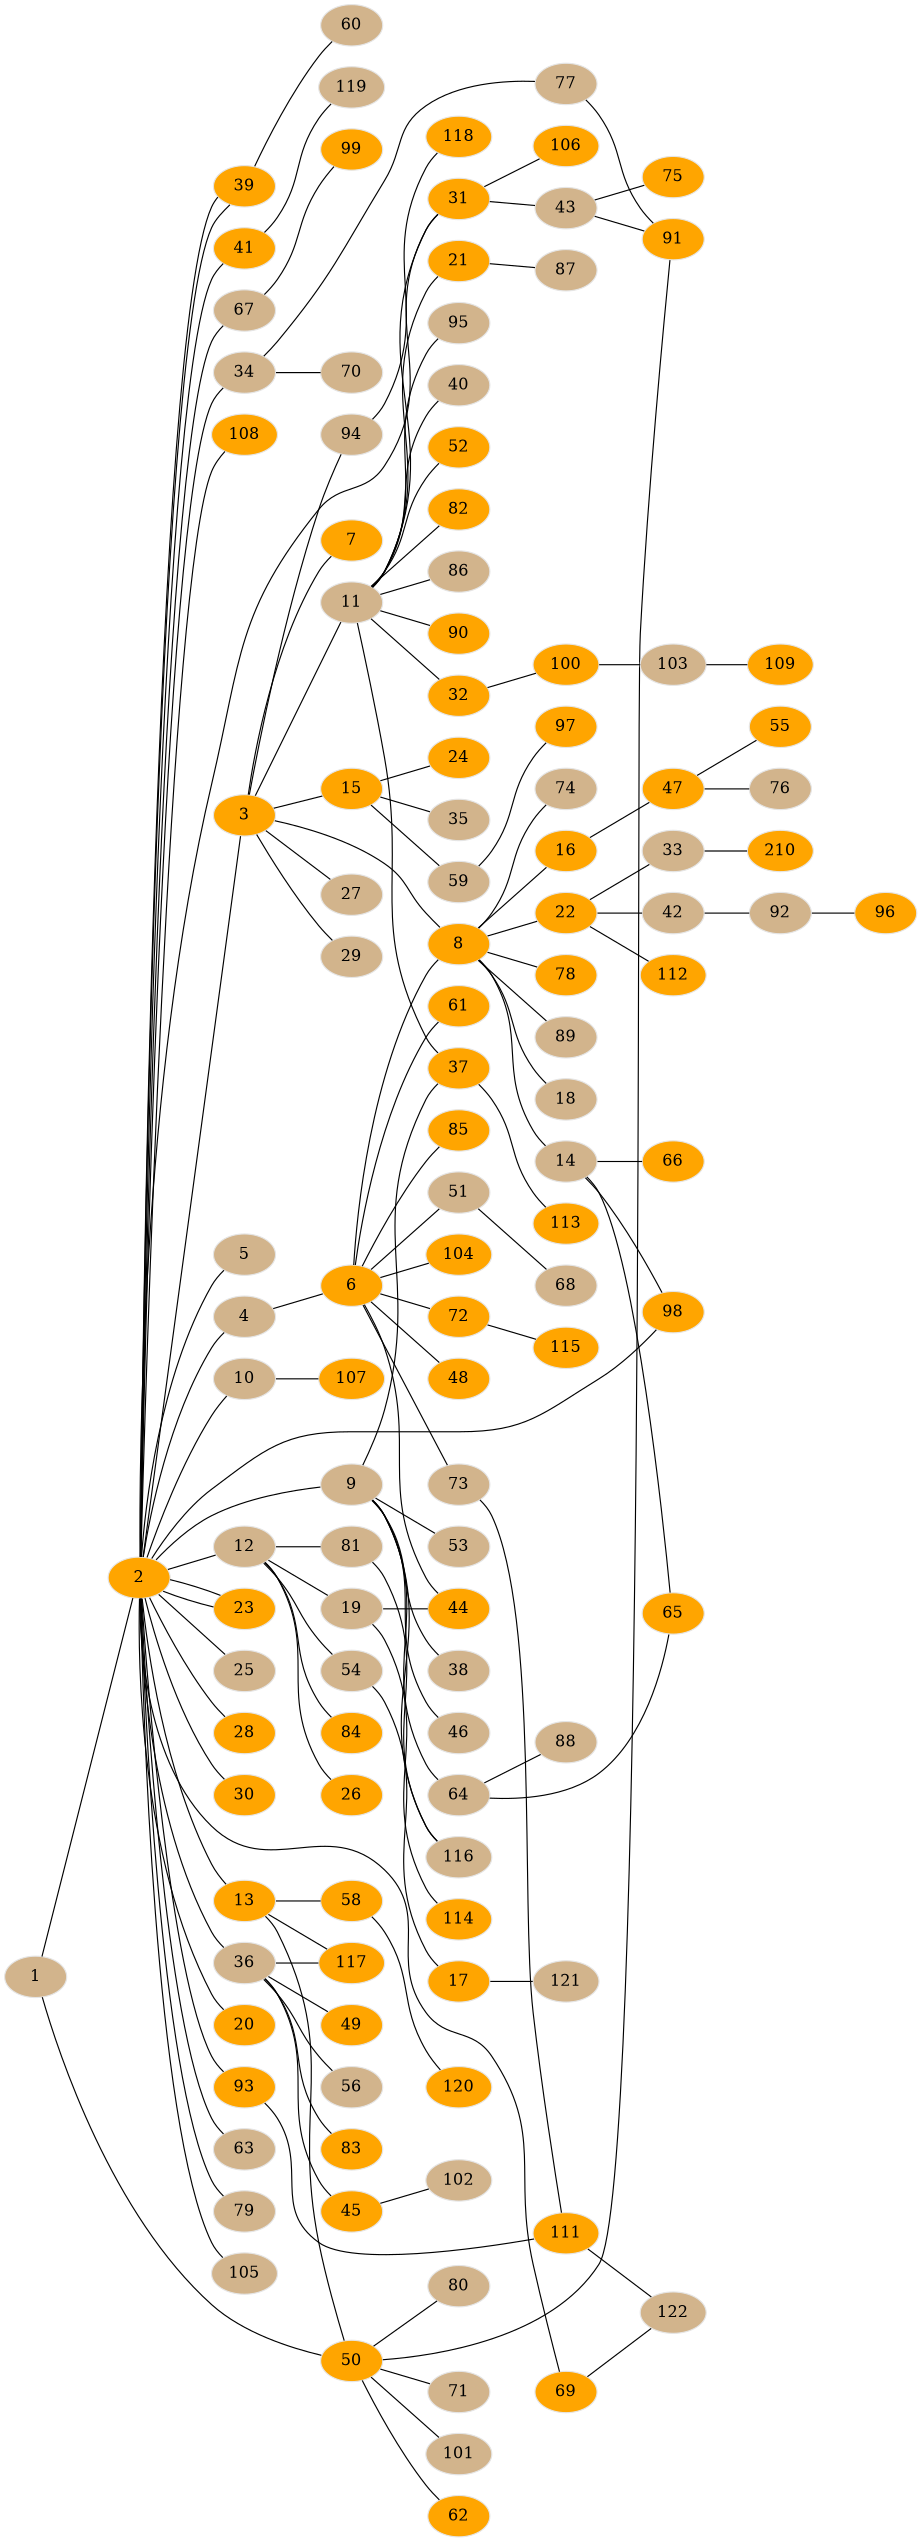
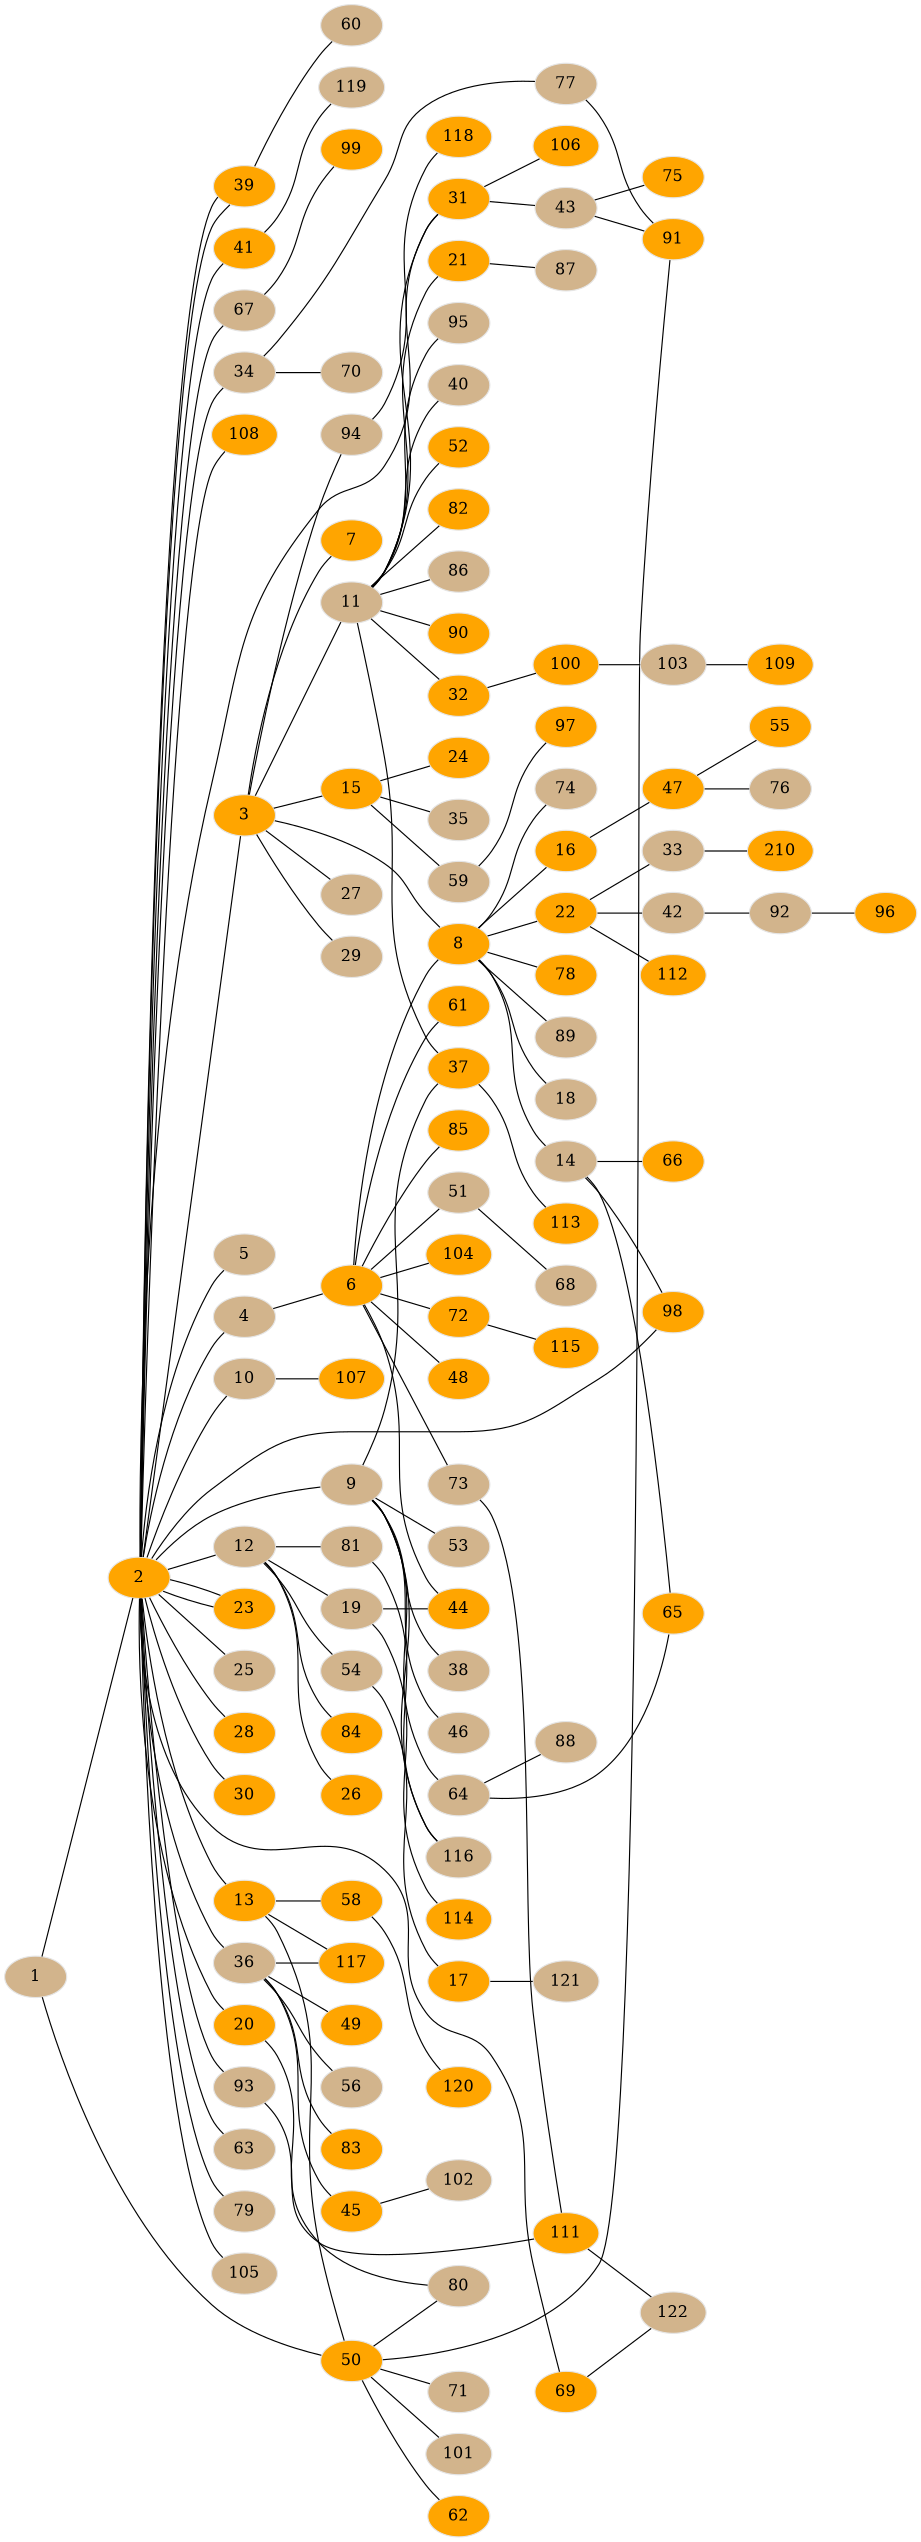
node "93": fillcolor orange -> tan
edge "20" -- "80": added
